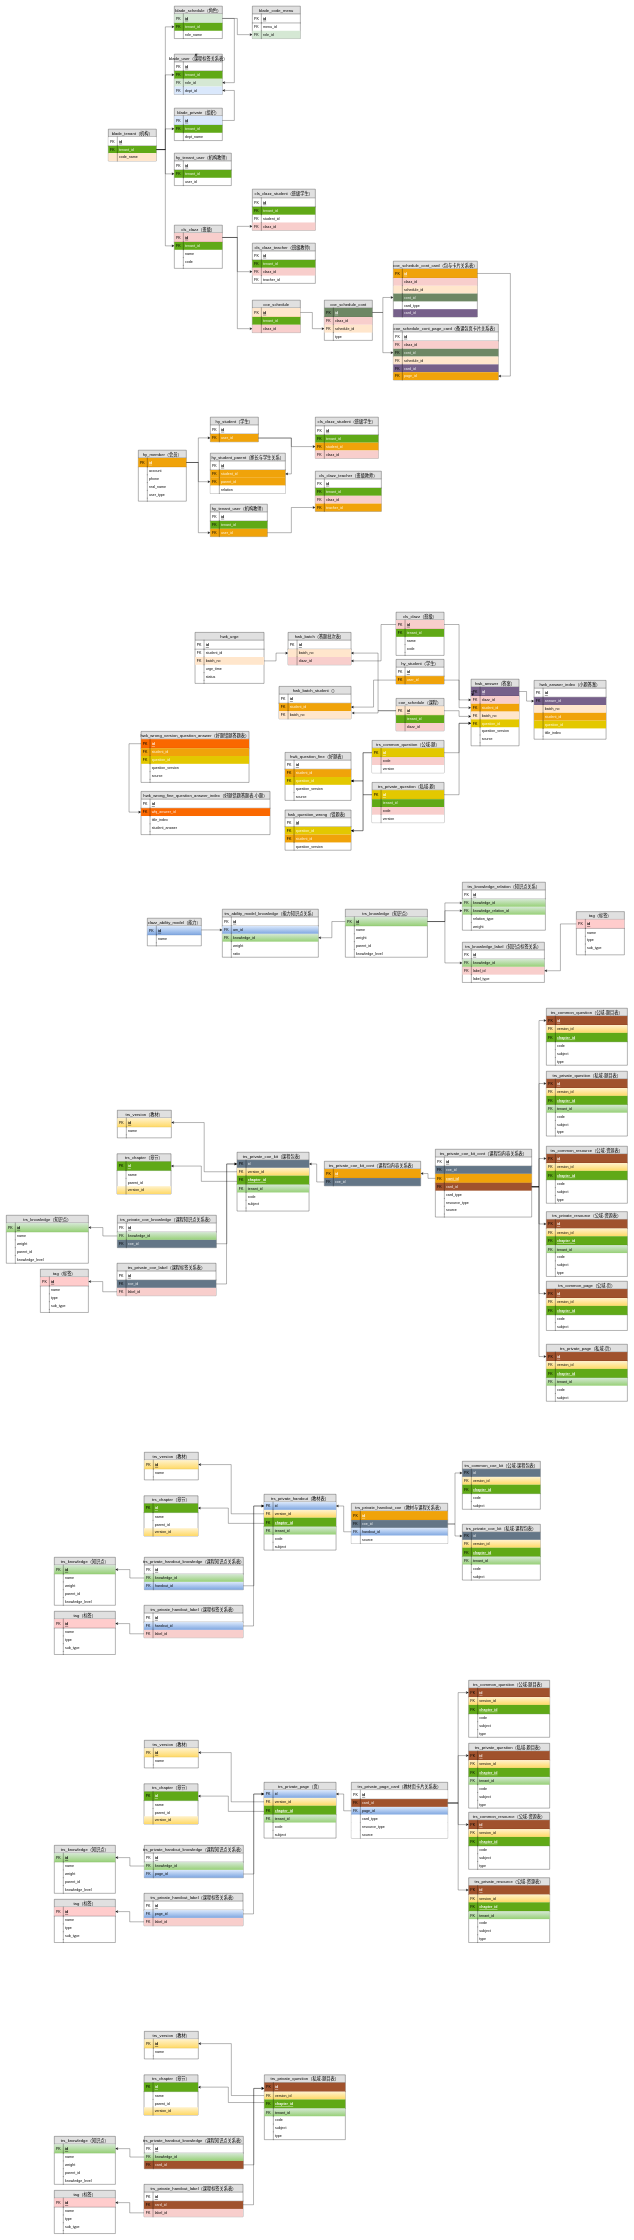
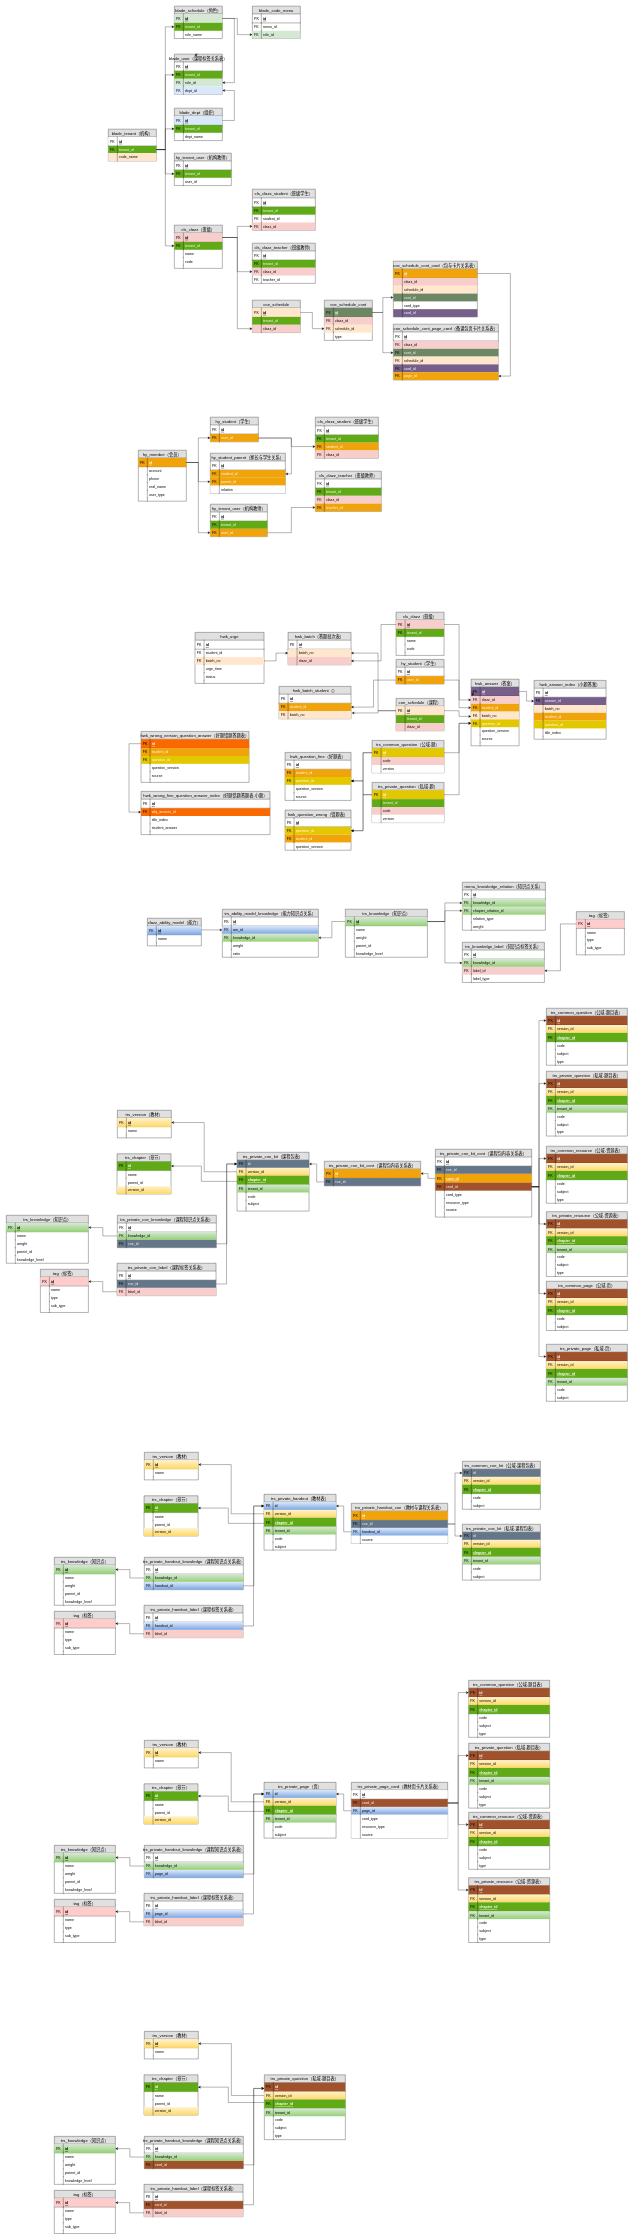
node "blade_private（组织）": label "blade_private（组织）" -> "blade_dept（组织）"
node "trs_knowledge_relation（知识点关系）": label "trs_knowledge_relation（知识点关系）" -> "menu_knowledge_relation（知识点关系）"
node "knowledge_relation_id": label "knowledge_relation_id" -> "chapter_relation_id"
